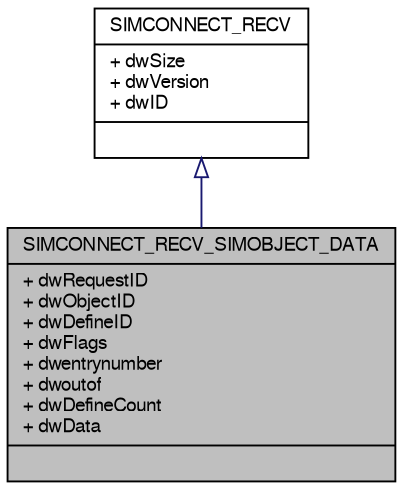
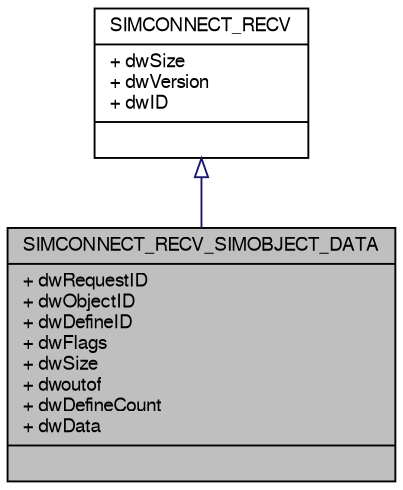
node "SIMCONNECT_RECV_SIMOBJECT_DATA": text "+ dwentrynumber" -> "+ dwSize"
